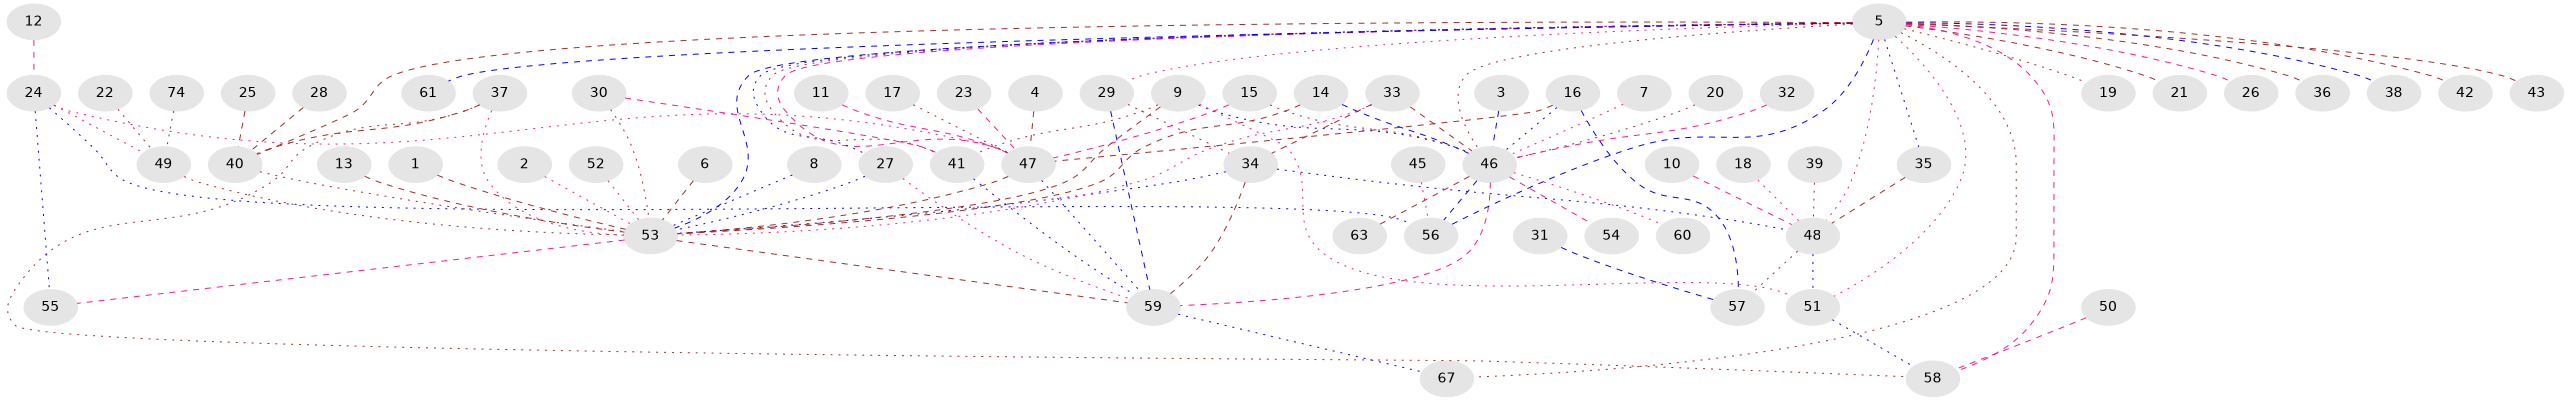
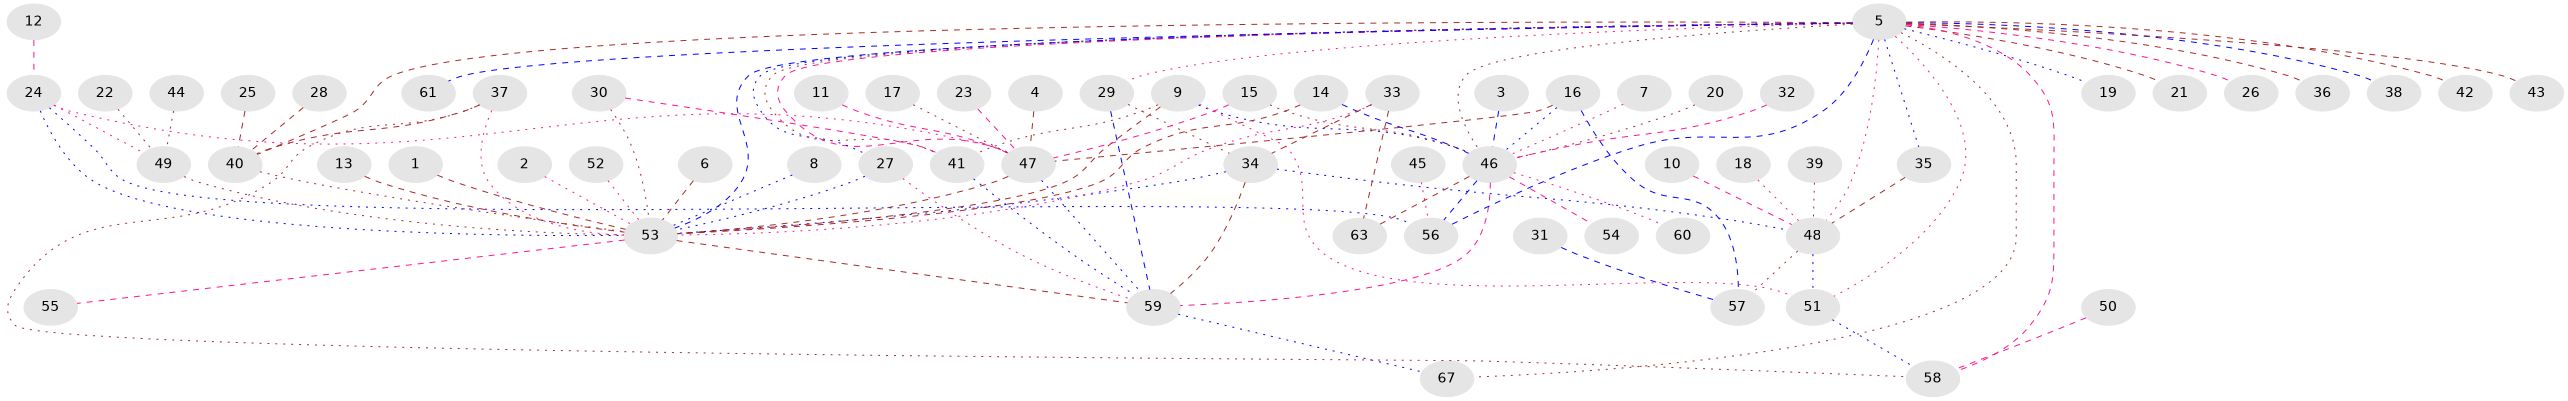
edge "5" -- "19": color brown -> blue
node "74": label "74" -> "44"
edge "33" -- "46": now "33" -- "63"
edge "24" -- "55": now "24" -- "53"
